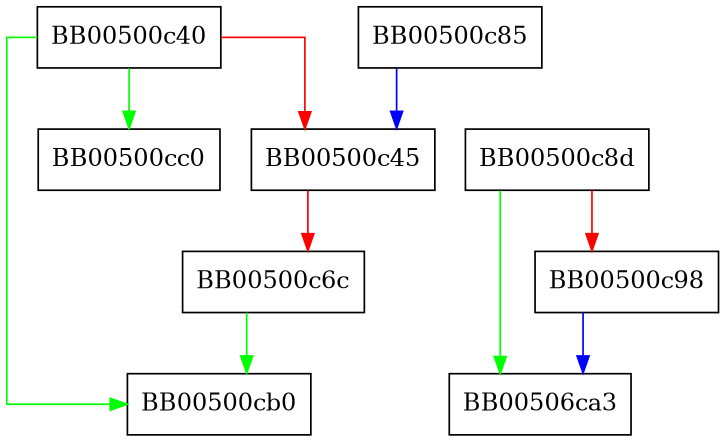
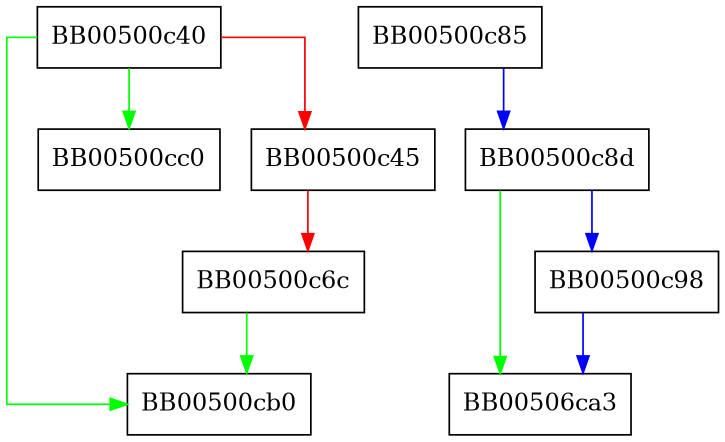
edge "BB00500c85" -> "BB00500c45": now "BB00500c85" -> "BB00500c8d"
edge "BB00500c8d" -> "BB00500c98": color red -> blue
